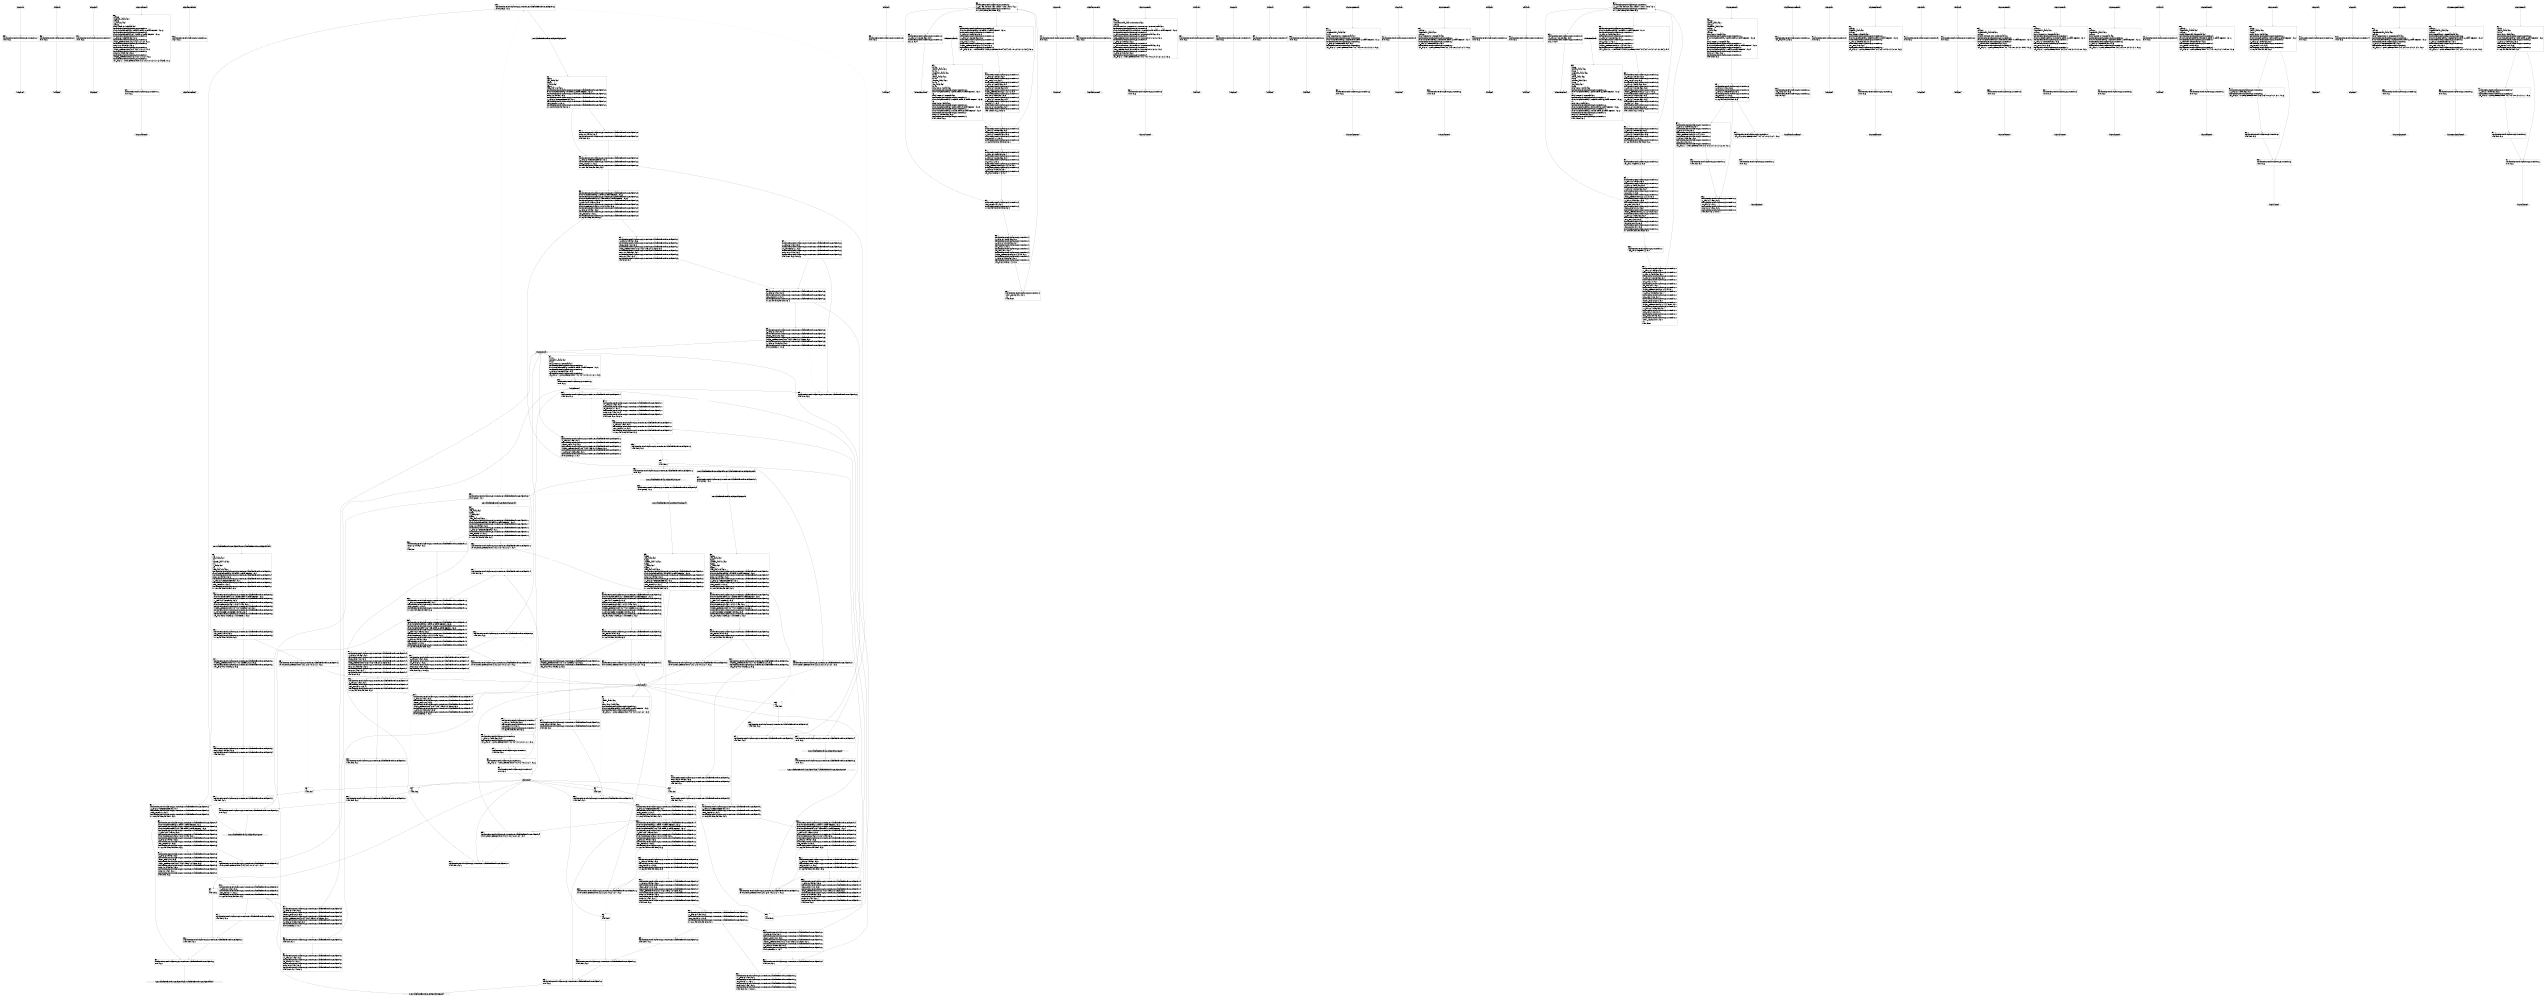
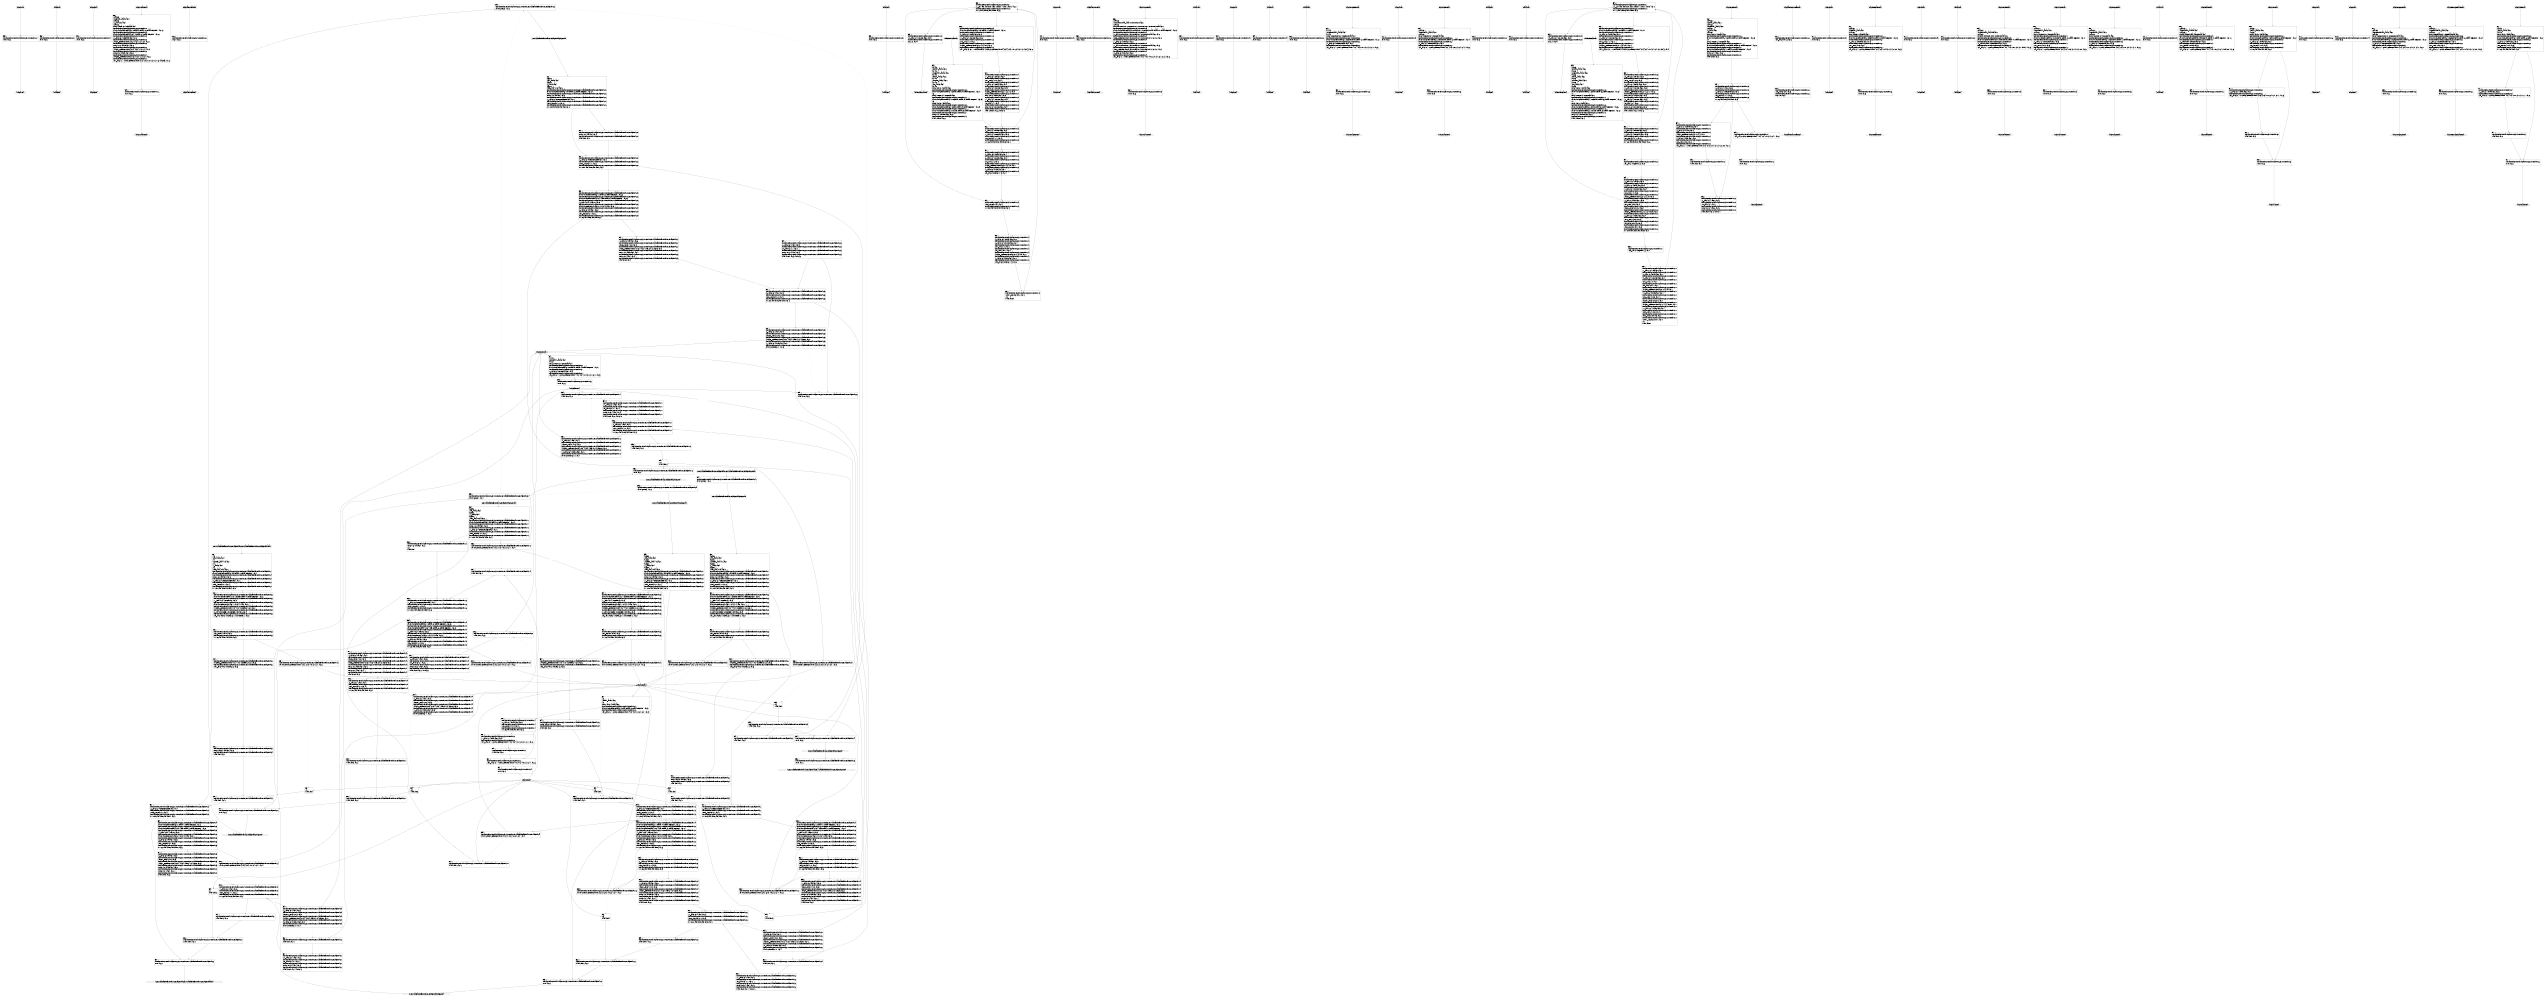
node "BB91:": text "%inc = add numBytes i32 %8, 1, !dbg !54" -> "%inc = add nsw i32 %8, 1, !dbg !54"
